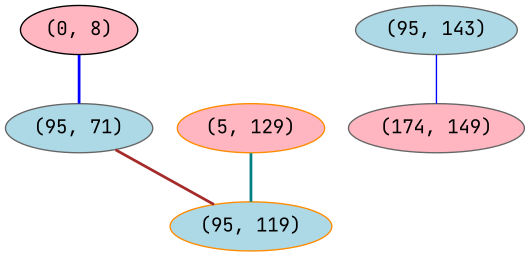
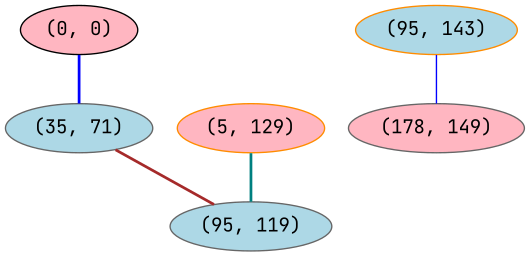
node "(0, 8)": label "(0, 8)" -> "(0, 0)"
node "(95, 143)": color gray40 -> darkorange
node "(95, 71)": label "(95, 71)" -> "(35, 71)"
node "(174, 149)": label "(174, 149)" -> "(178, 149)"
node "(95, 119)": color darkorange -> gray40
